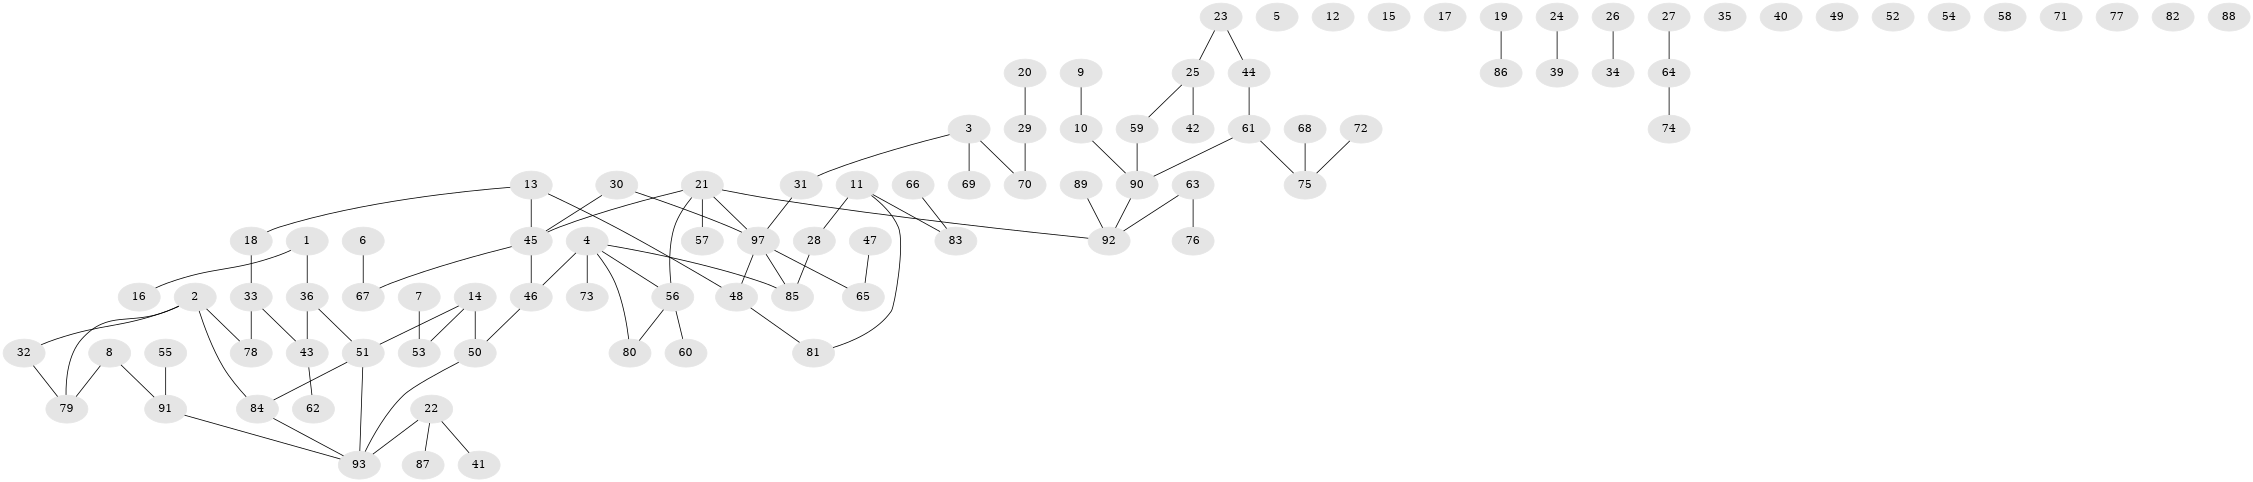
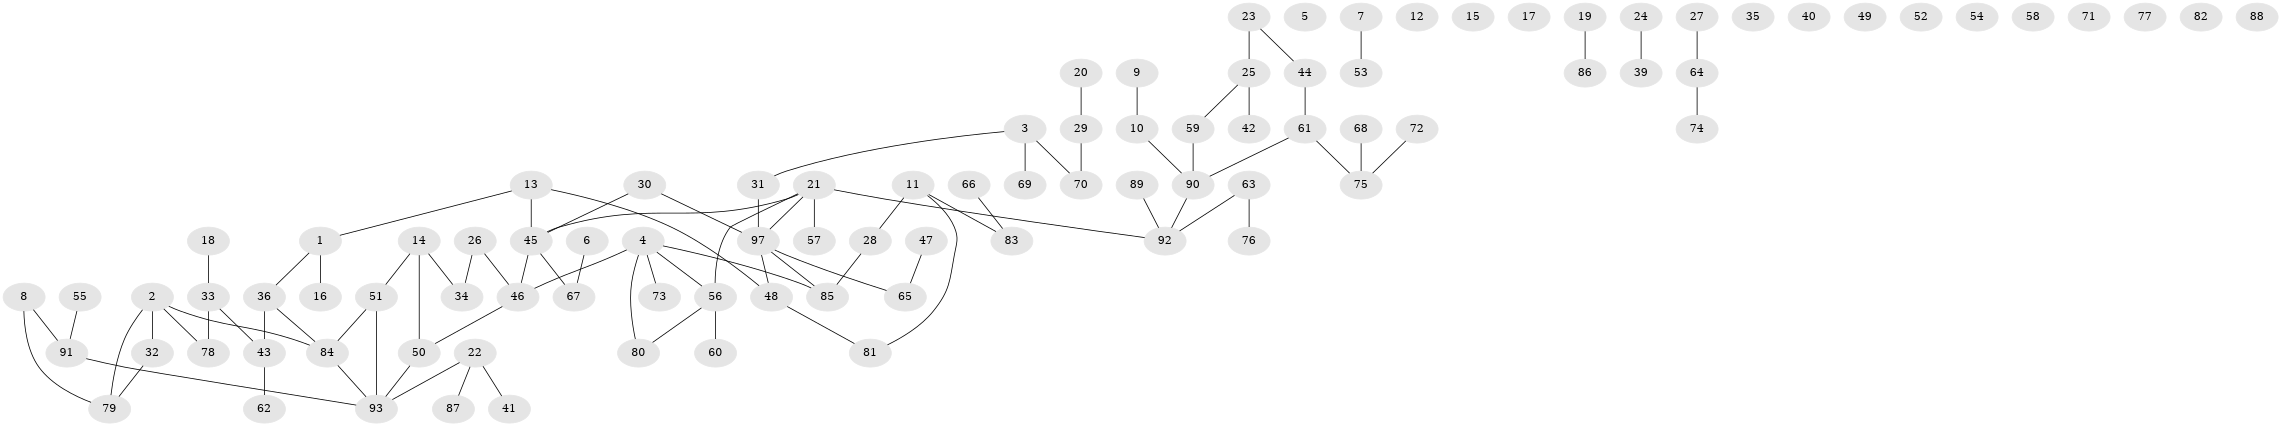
edge "13" -- "18": now "13" -- "1"
edge "26" -- "46": added
edge "36" -- "51": now "36" -- "84"
edge "14" -- "53": now "14" -- "34"
